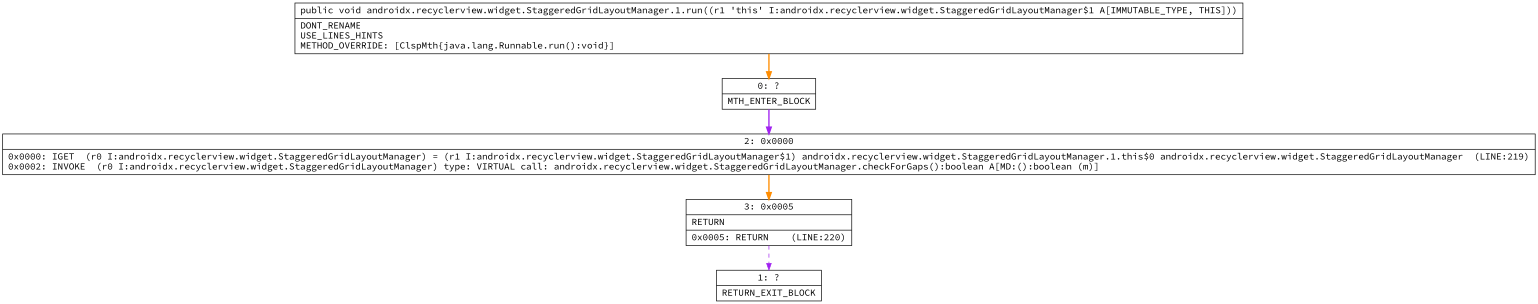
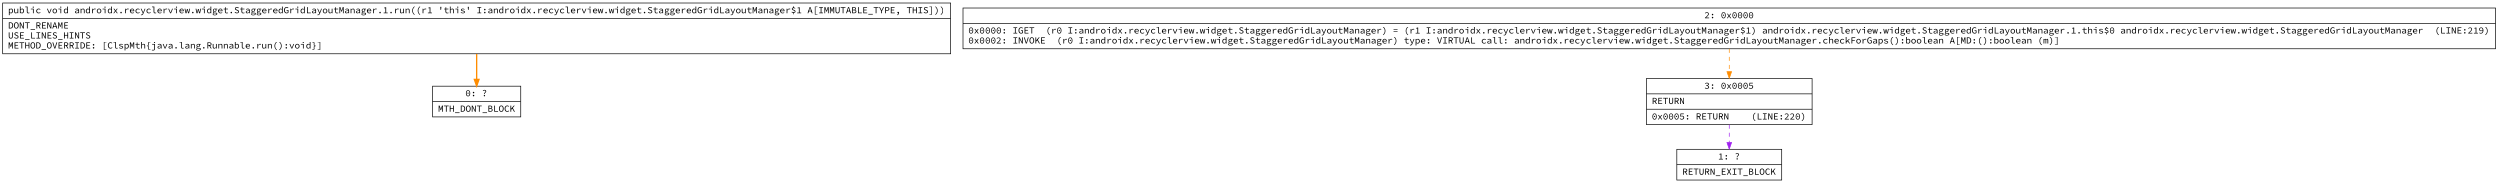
node "0: ?": text "MTH_ENTER_BLOCK" -> "MTH_DONT_BLOCK"
edge "0: ?" -> "2: 0x0000": removed
edge "2: 0x0000" -> "3: 0x0005": style bold -> dashed
